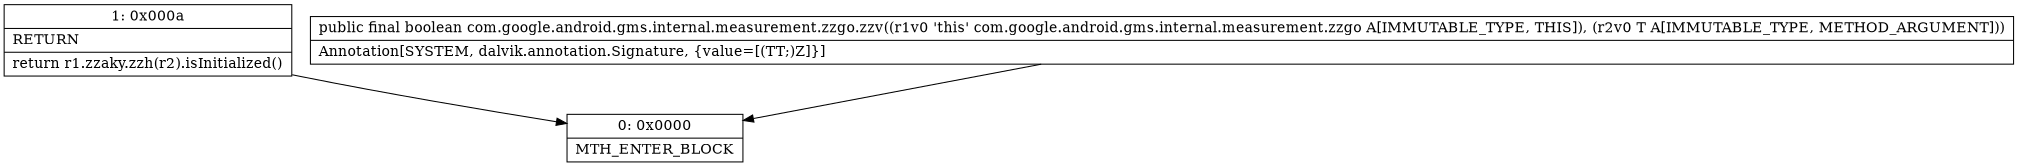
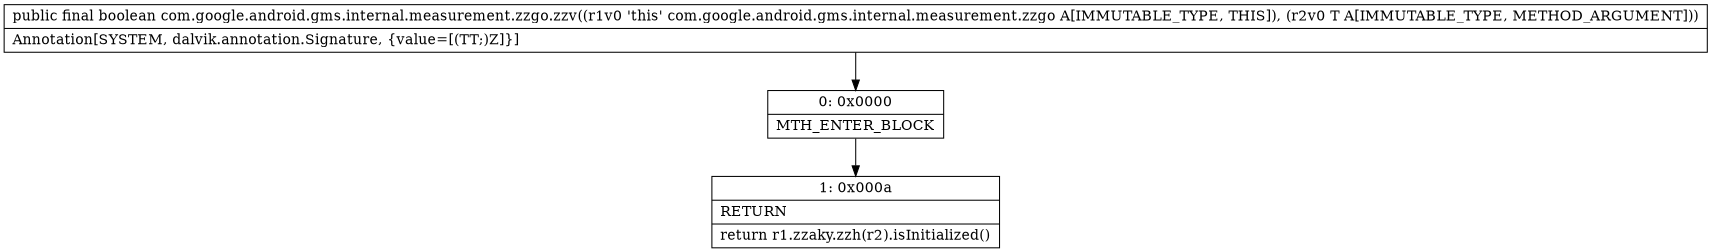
edge "1: 0x000a" -> "0: 0x0000": reversed
